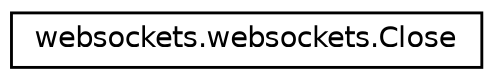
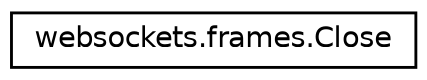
node "websockets.websockets.Close": label "websockets.websockets.Close" -> "websockets.frames.Close"
